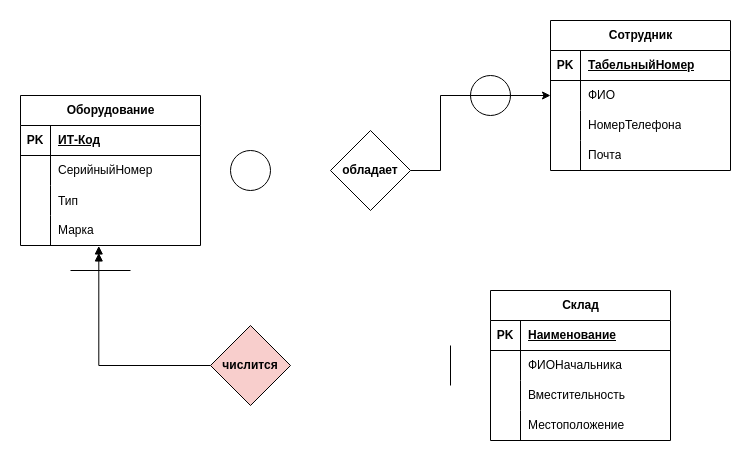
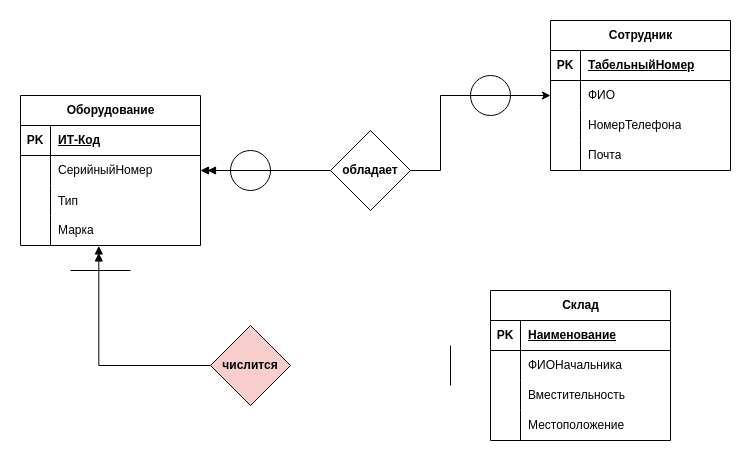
edge "обладает" -> "Оборудование": added
